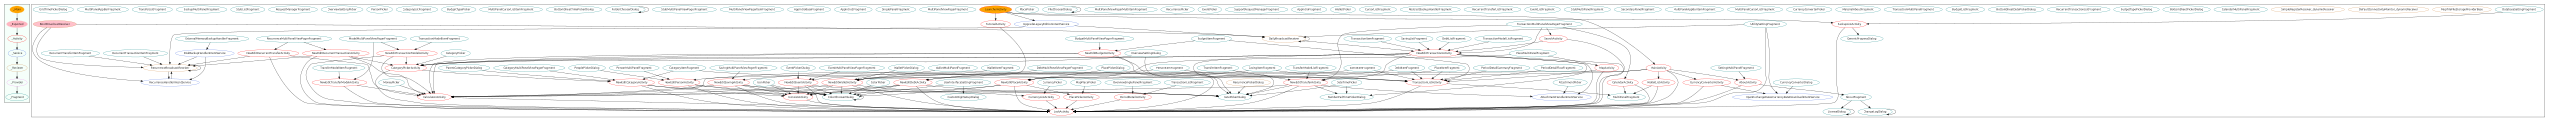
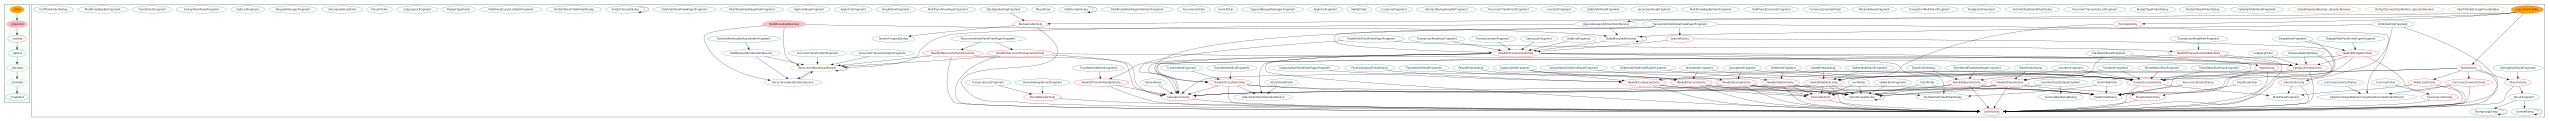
edge "WalletItemFragment" -> "NewEditWalletActivity": now "WalletItemFragment" -> "ColorChooserDialog"
edge "NewEditWalletActivity" -> "CurrencyListActivity": removed
